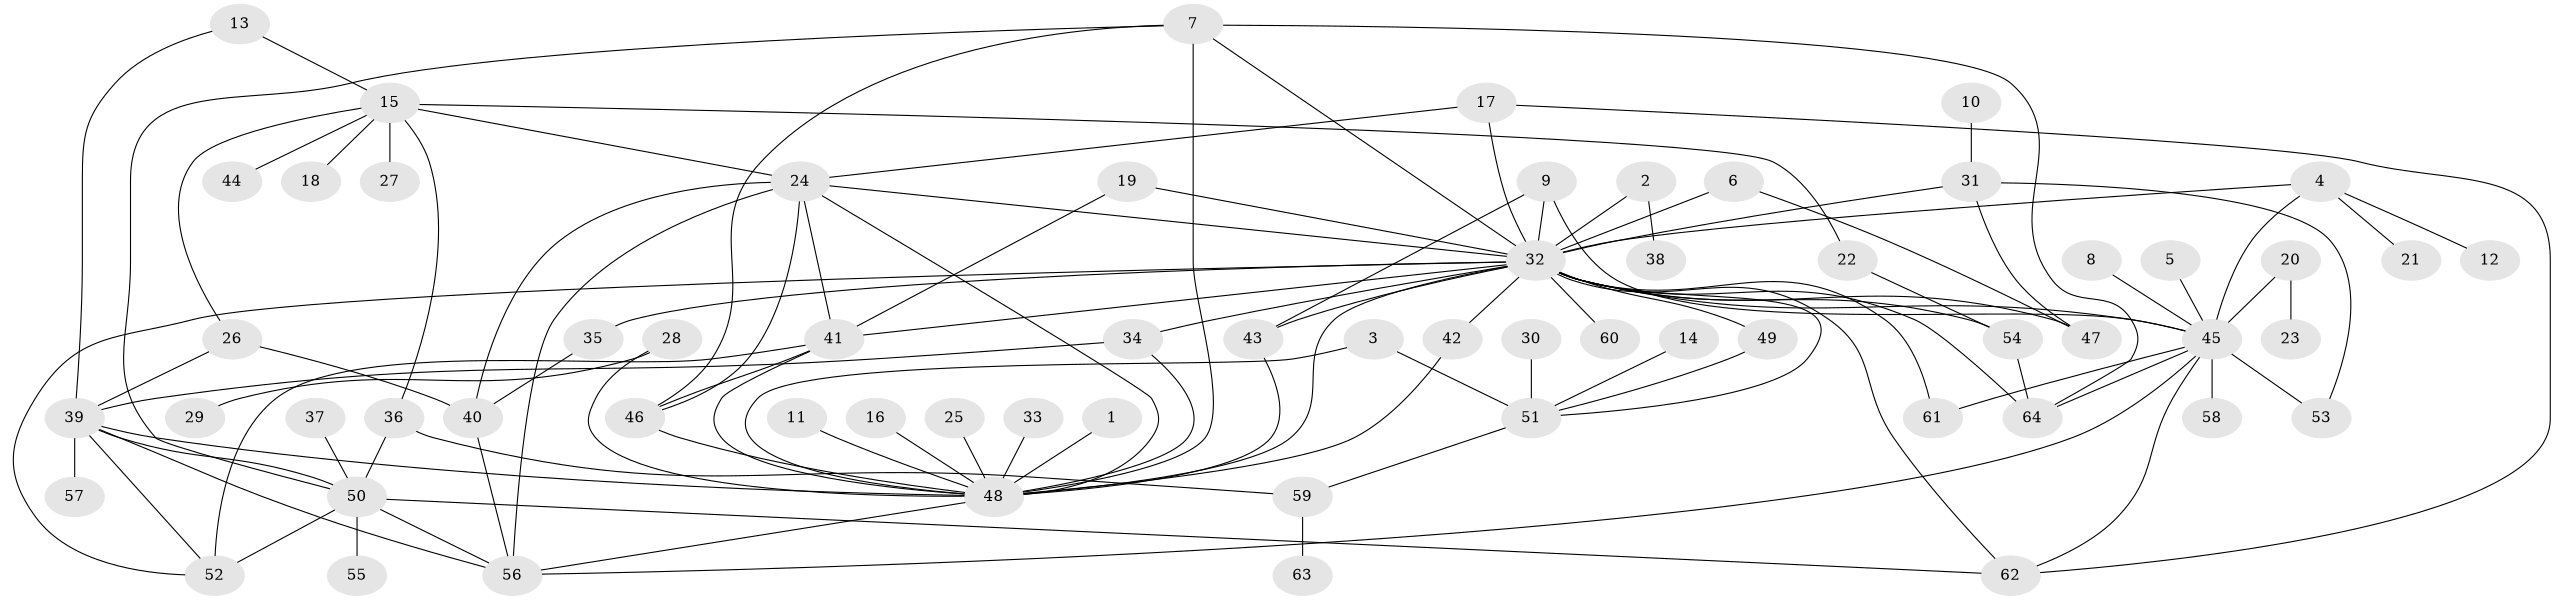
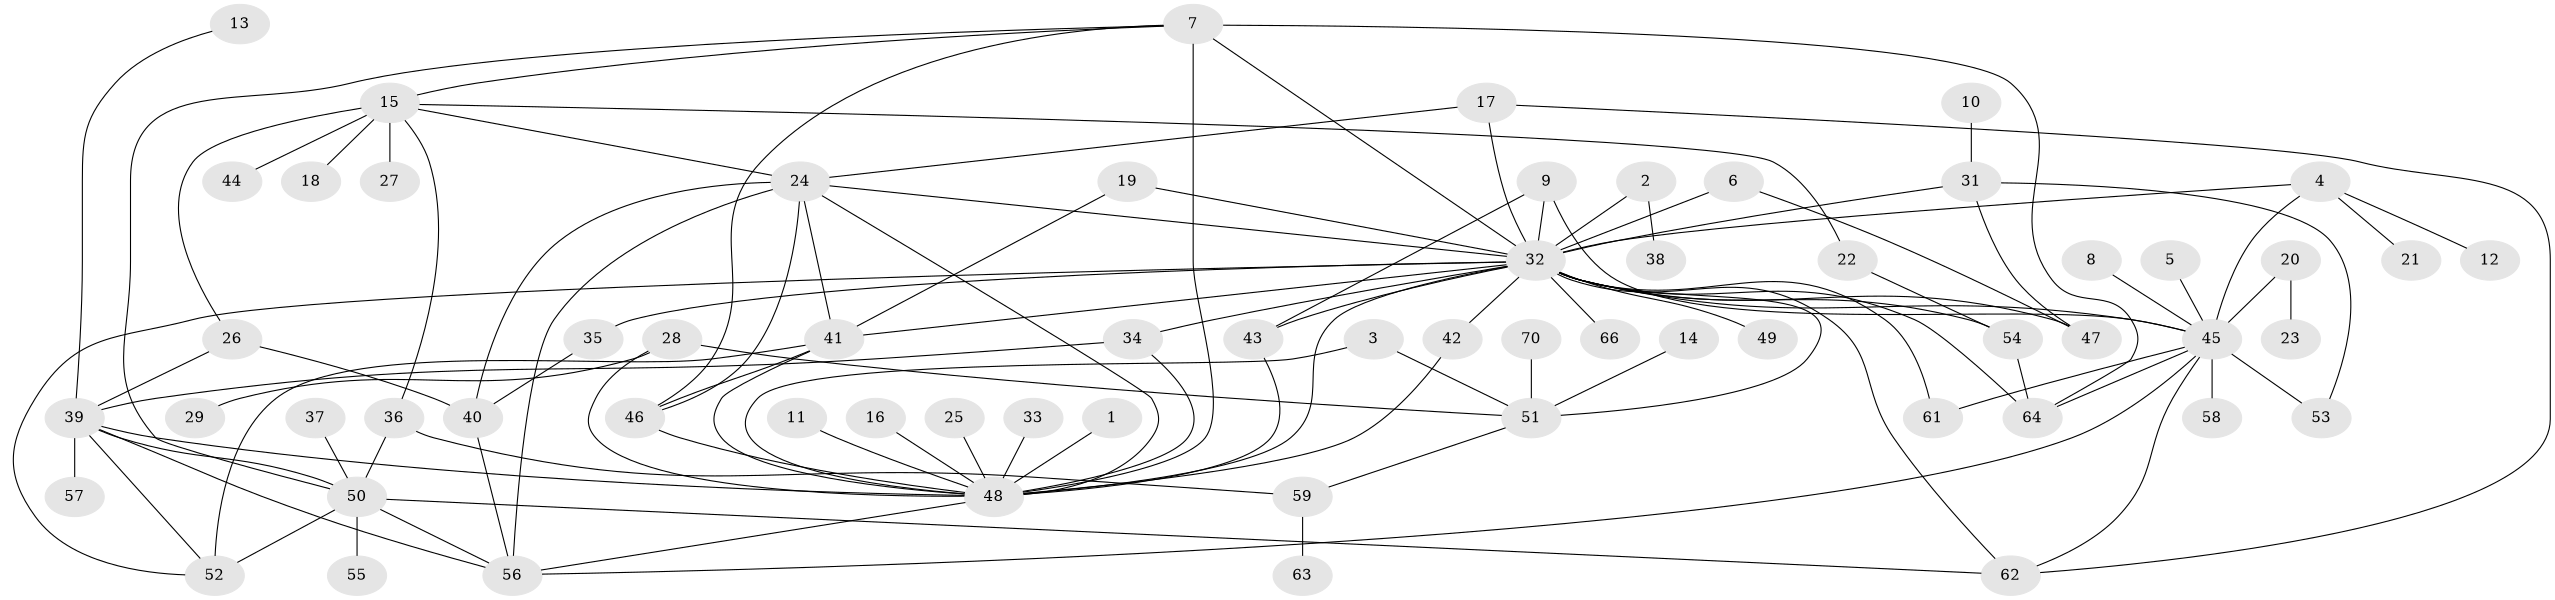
edge "13" -- "15": now "7" -- "15"
node "30": label "30" -> "70"
node "60": label "60" -> "66"
edge "49" -- "51": now "28" -- "51"
